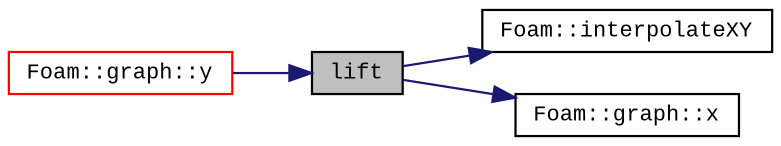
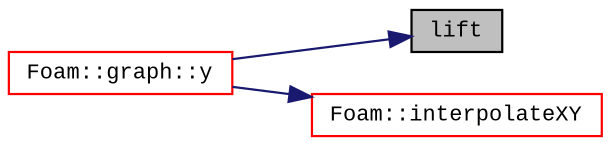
node "Foam::interpolateXY": color black -> red
edge "lift" -> "Foam::interpolateXY": now "Foam::graph::y" -> "Foam::interpolateXY"
node "Foam::graph::x": removed
